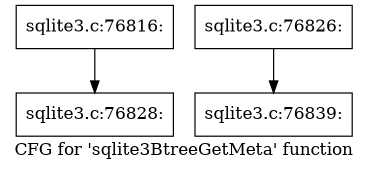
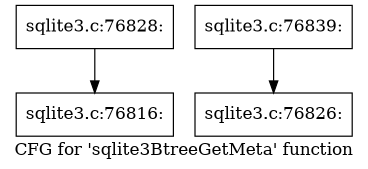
edge "sqlite3.c:76816:" -> "sqlite3.c:76828:": reversed
edge "sqlite3.c:76826:" -> "sqlite3.c:76839:": reversed
